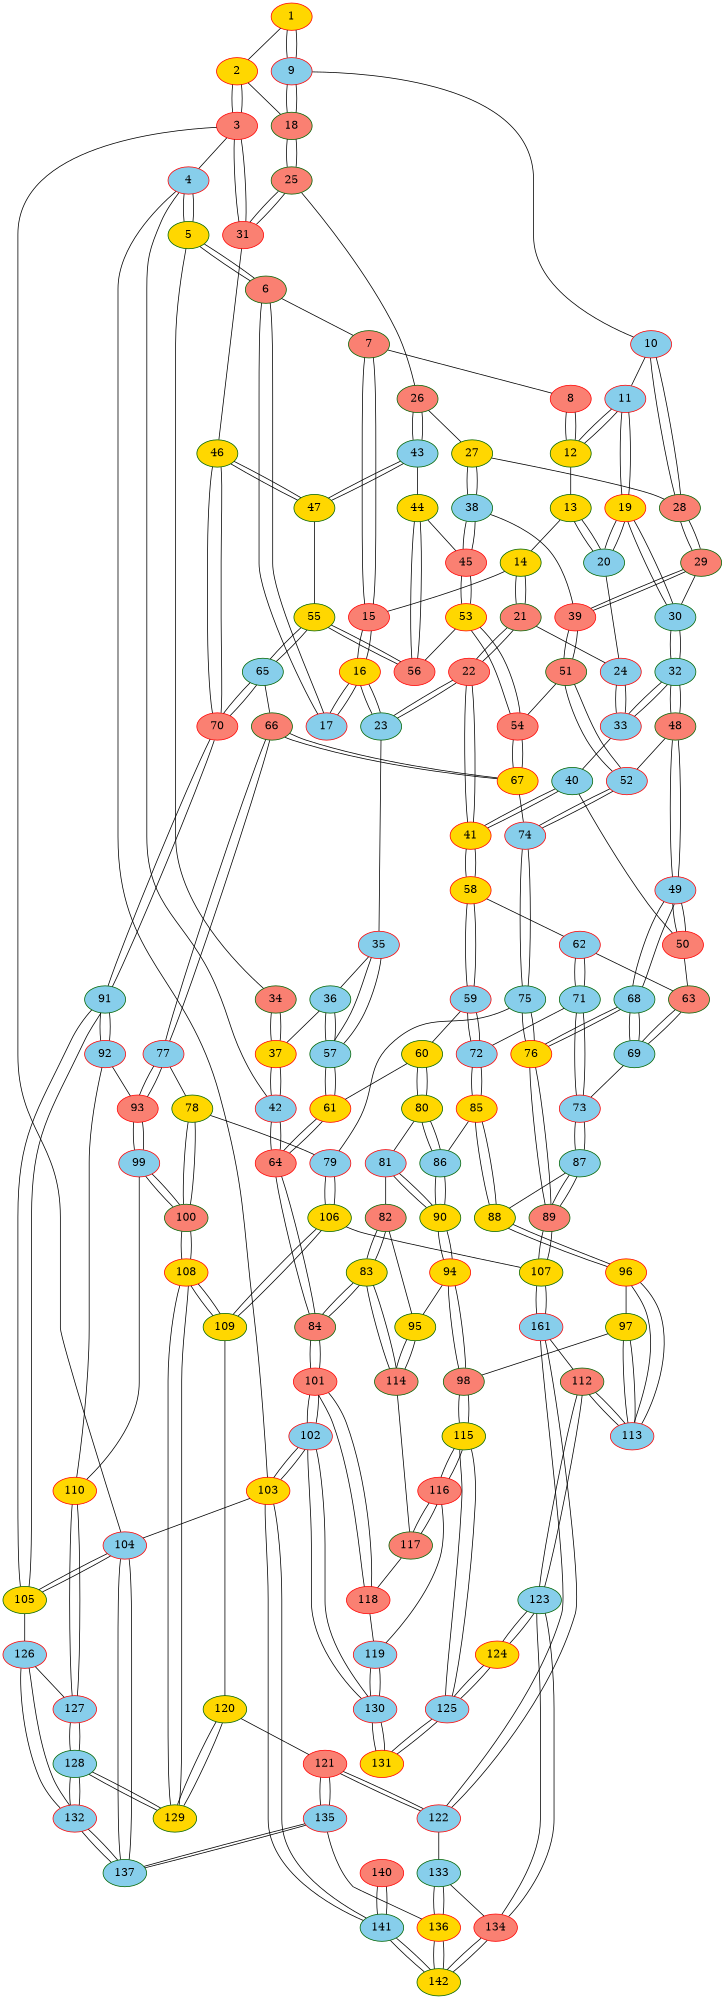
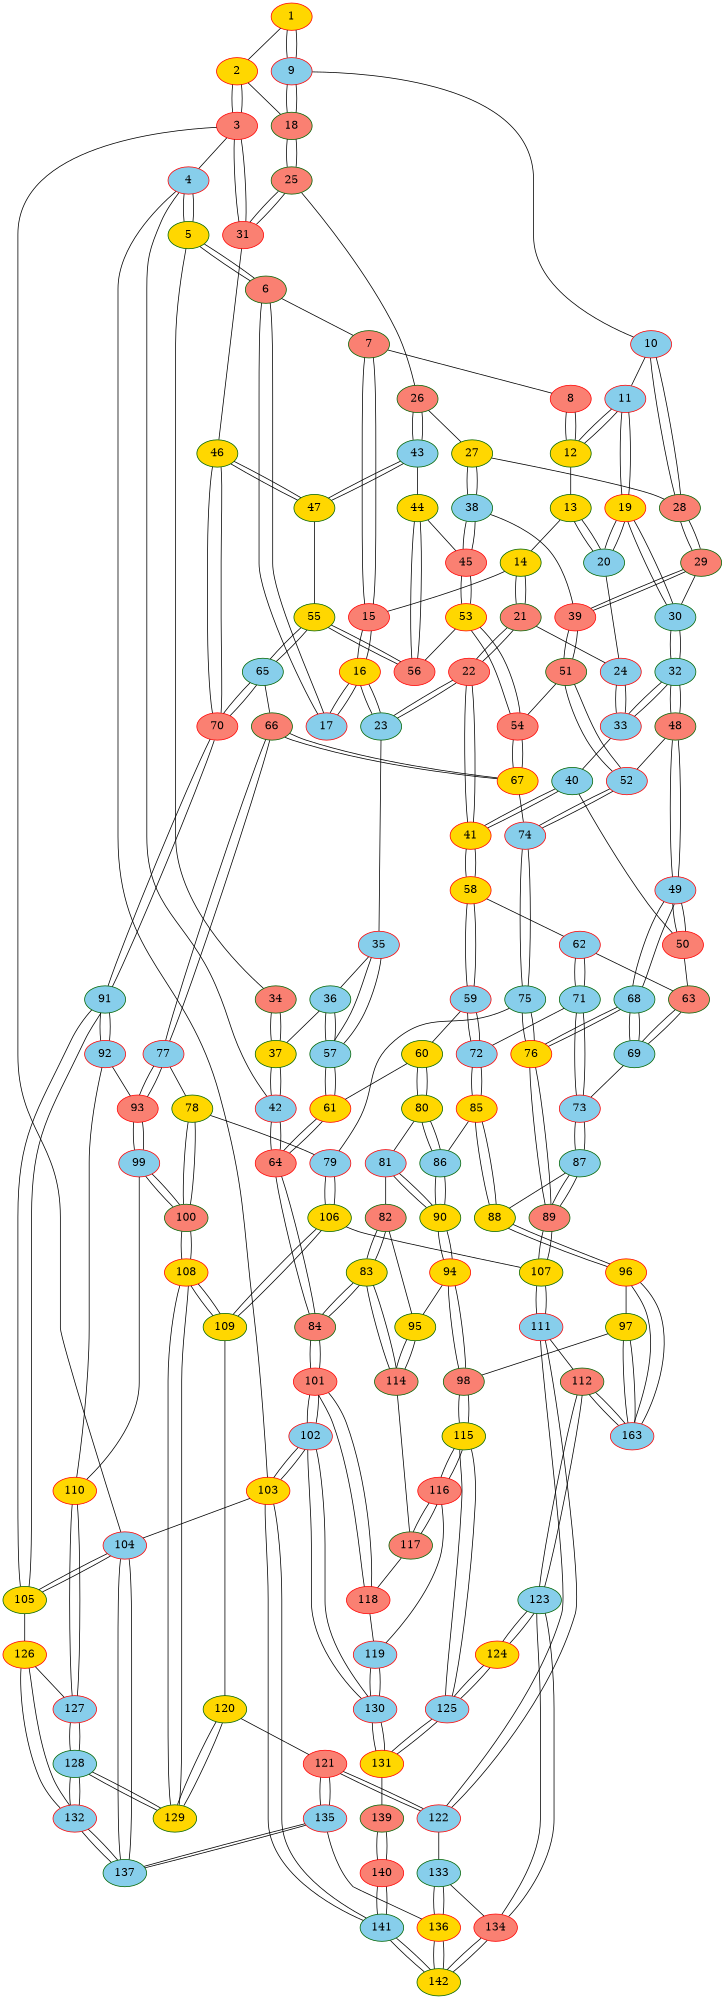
node "37": color red -> darkgreen
node "161": label "161" -> "111"
node "113": label "113" -> "163"
node "126": fillcolor skyblue -> gold
node "139": added
